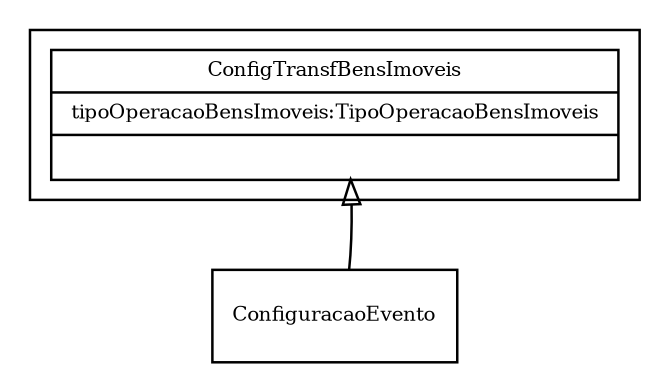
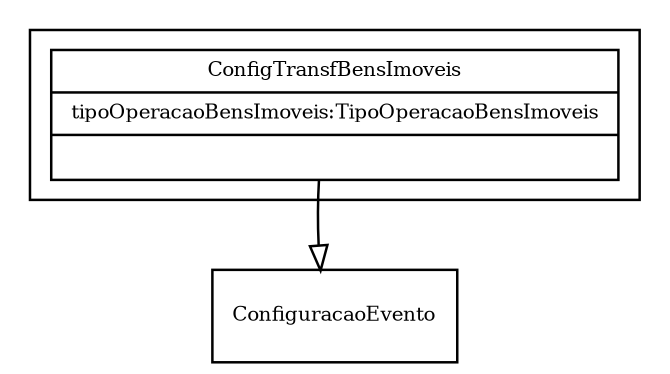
edge "ConfiguracaoEvento" -> "ConfigTransfBensImoveis": reversed
